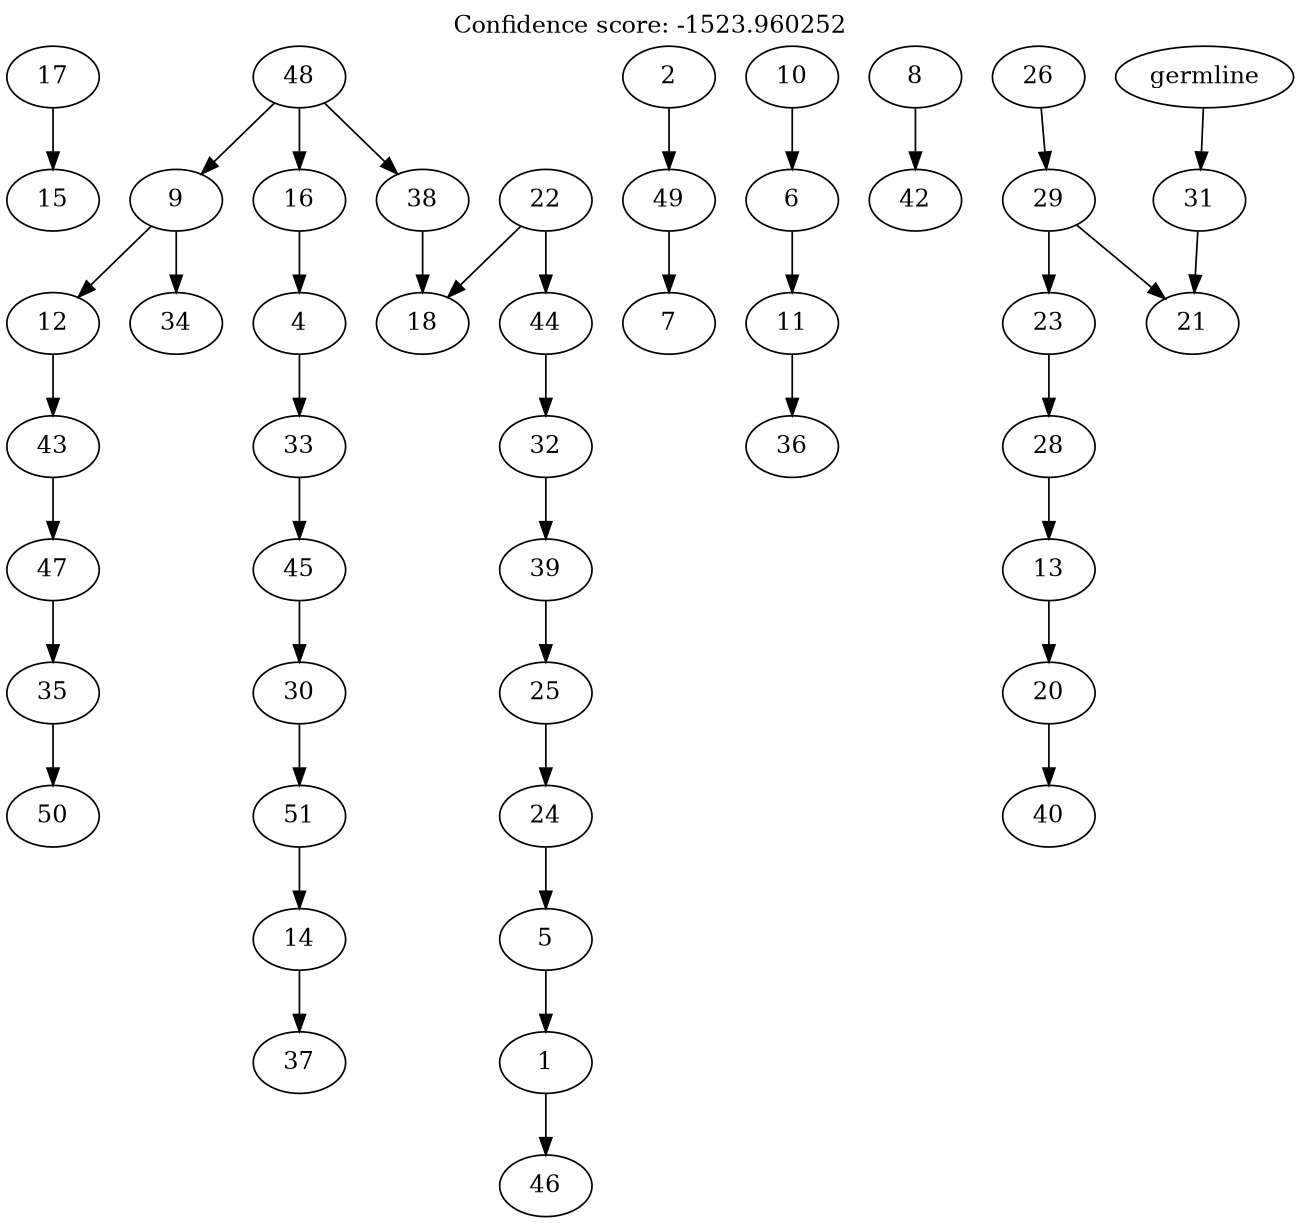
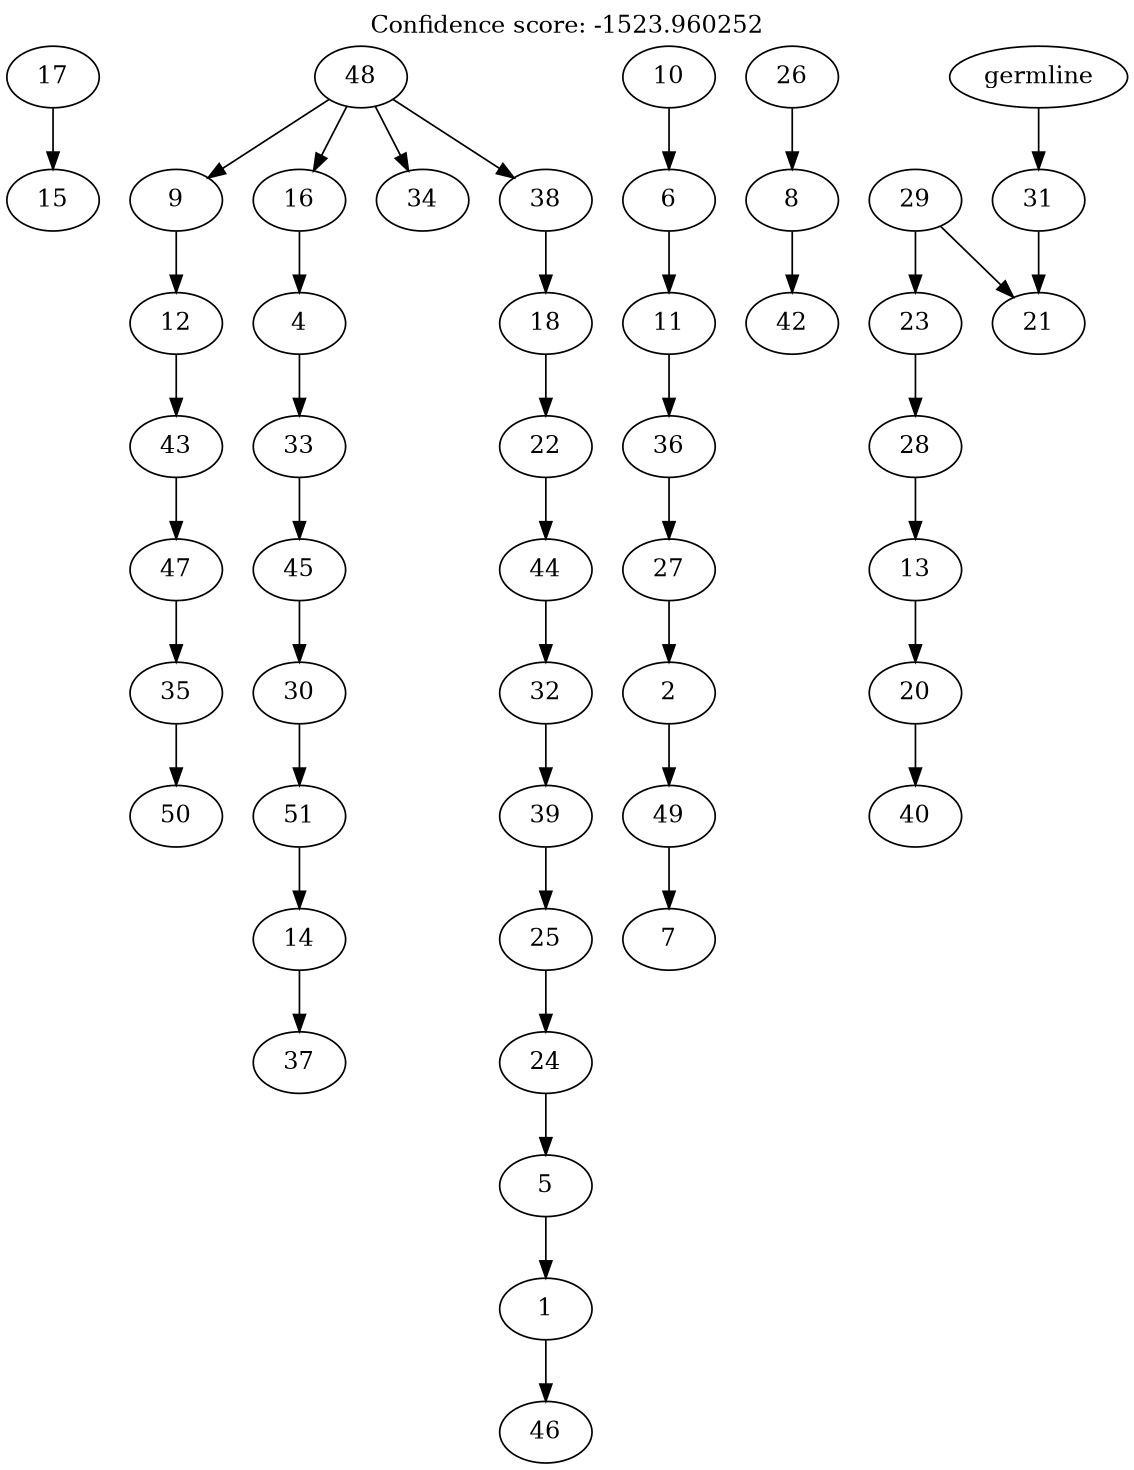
edge "26" -> "29": now "26" -> "8"
edge "9" -> "34": now "48" -> "34"
edge "22" -> "18": reversed
node "27": added
